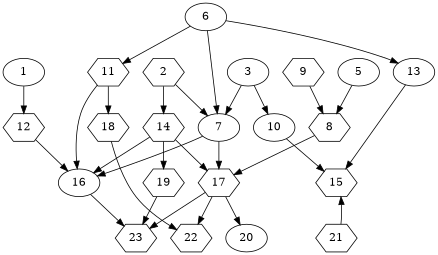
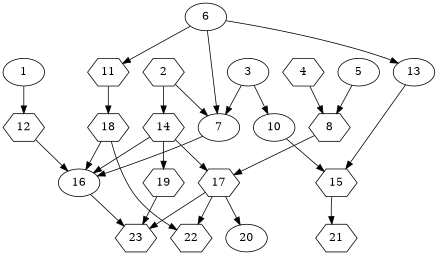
node "9": label "9" -> "4"
edge "11" -> "16": now "18" -> "16"
edge "7" -> "17": removed
edge "21" -> "15": reversed
